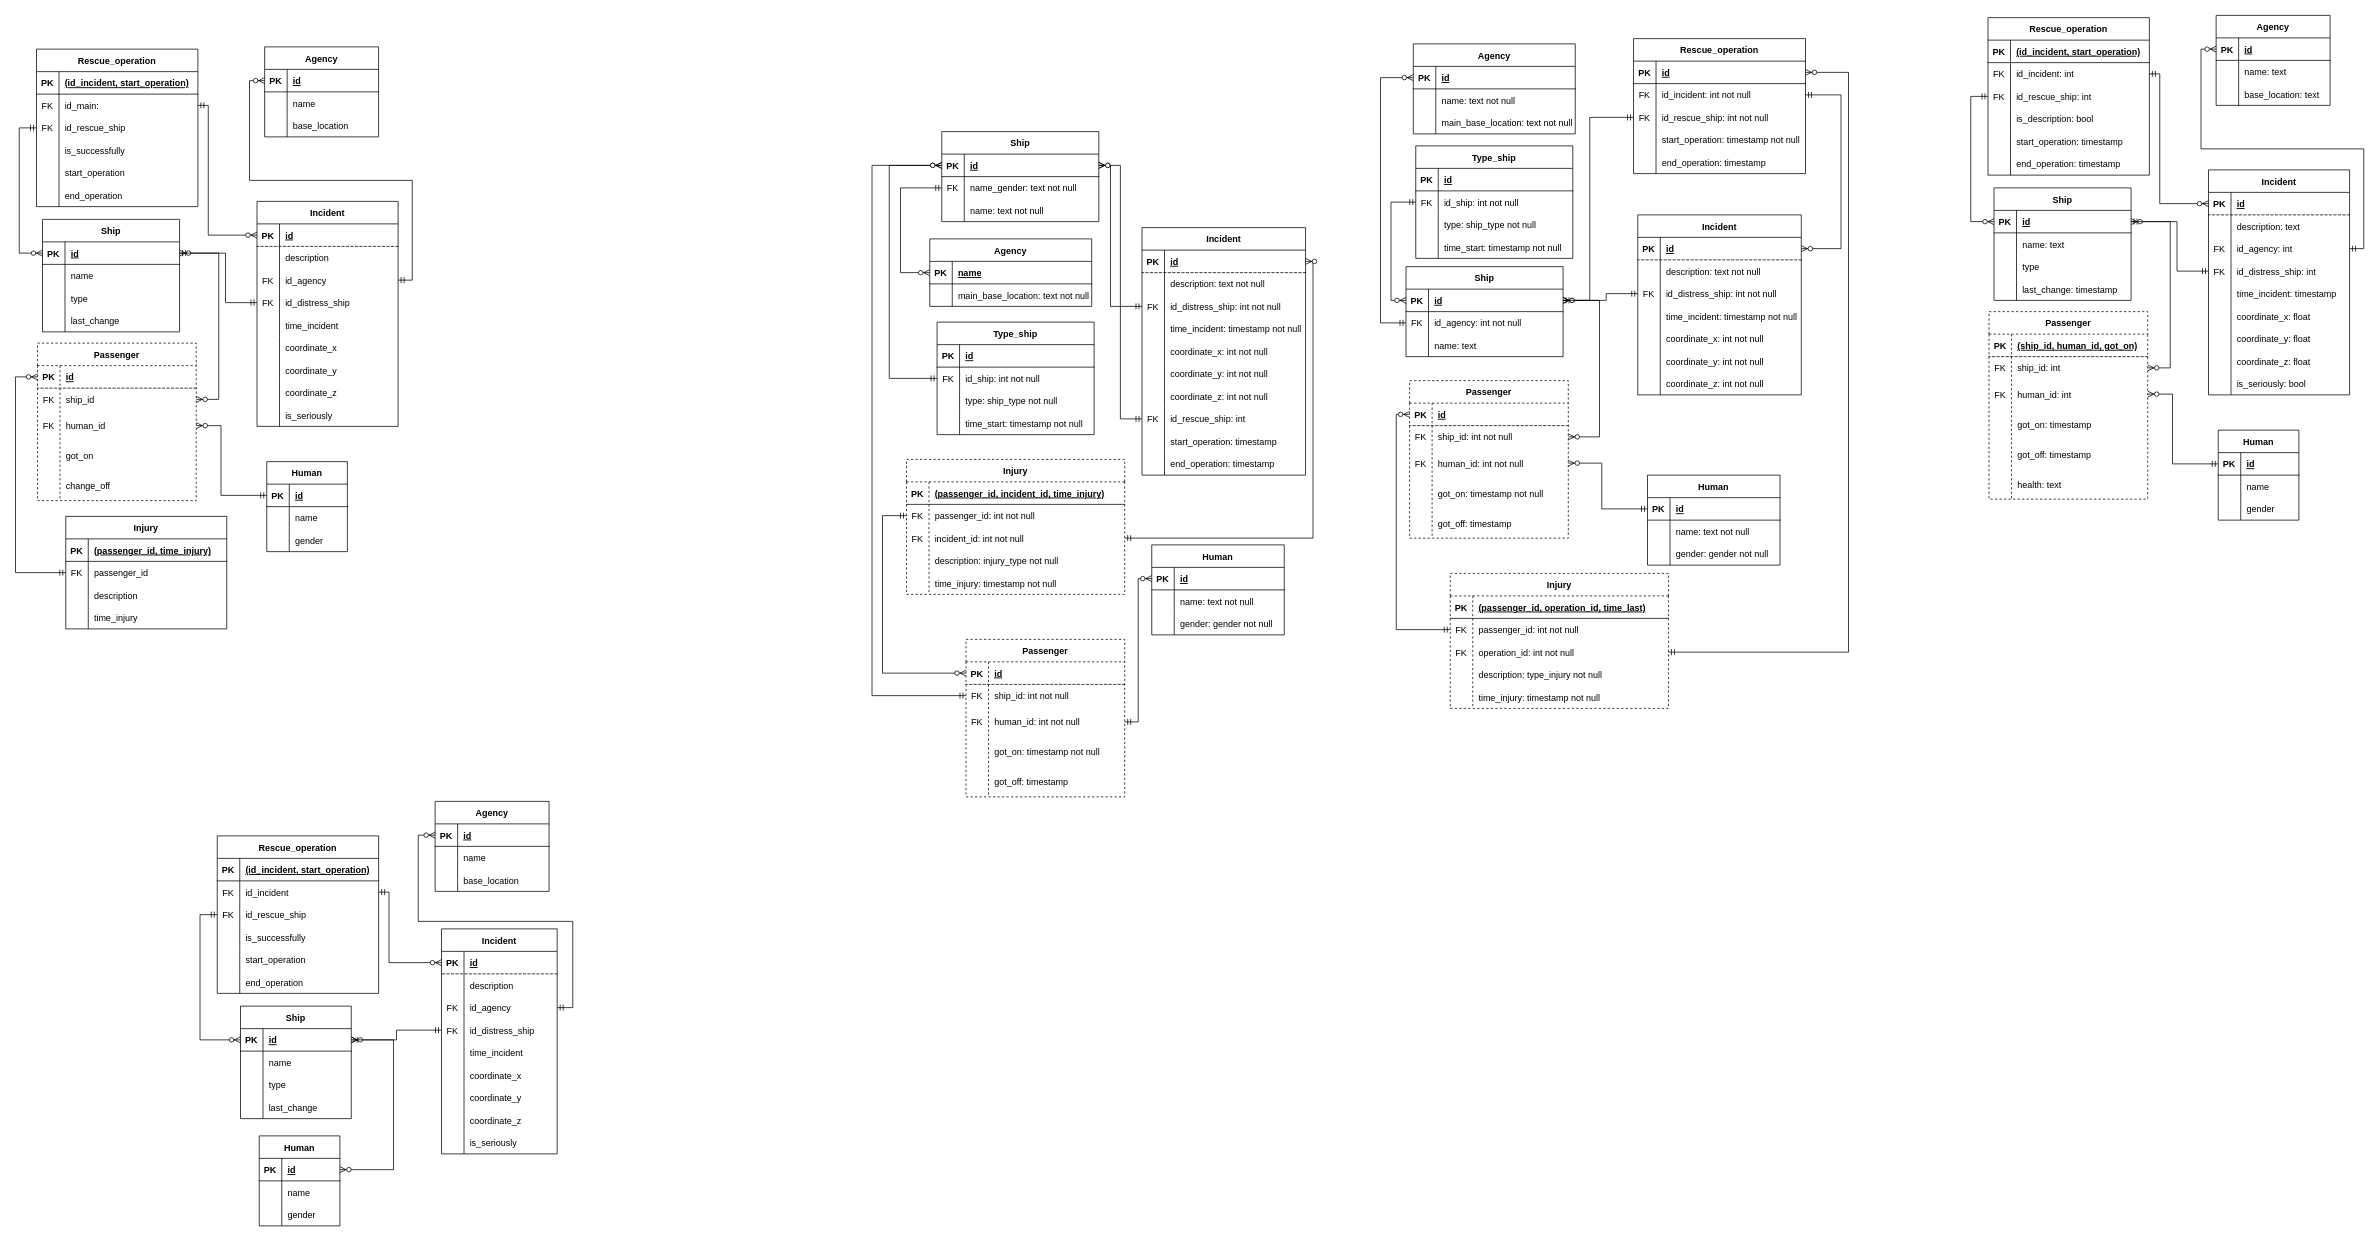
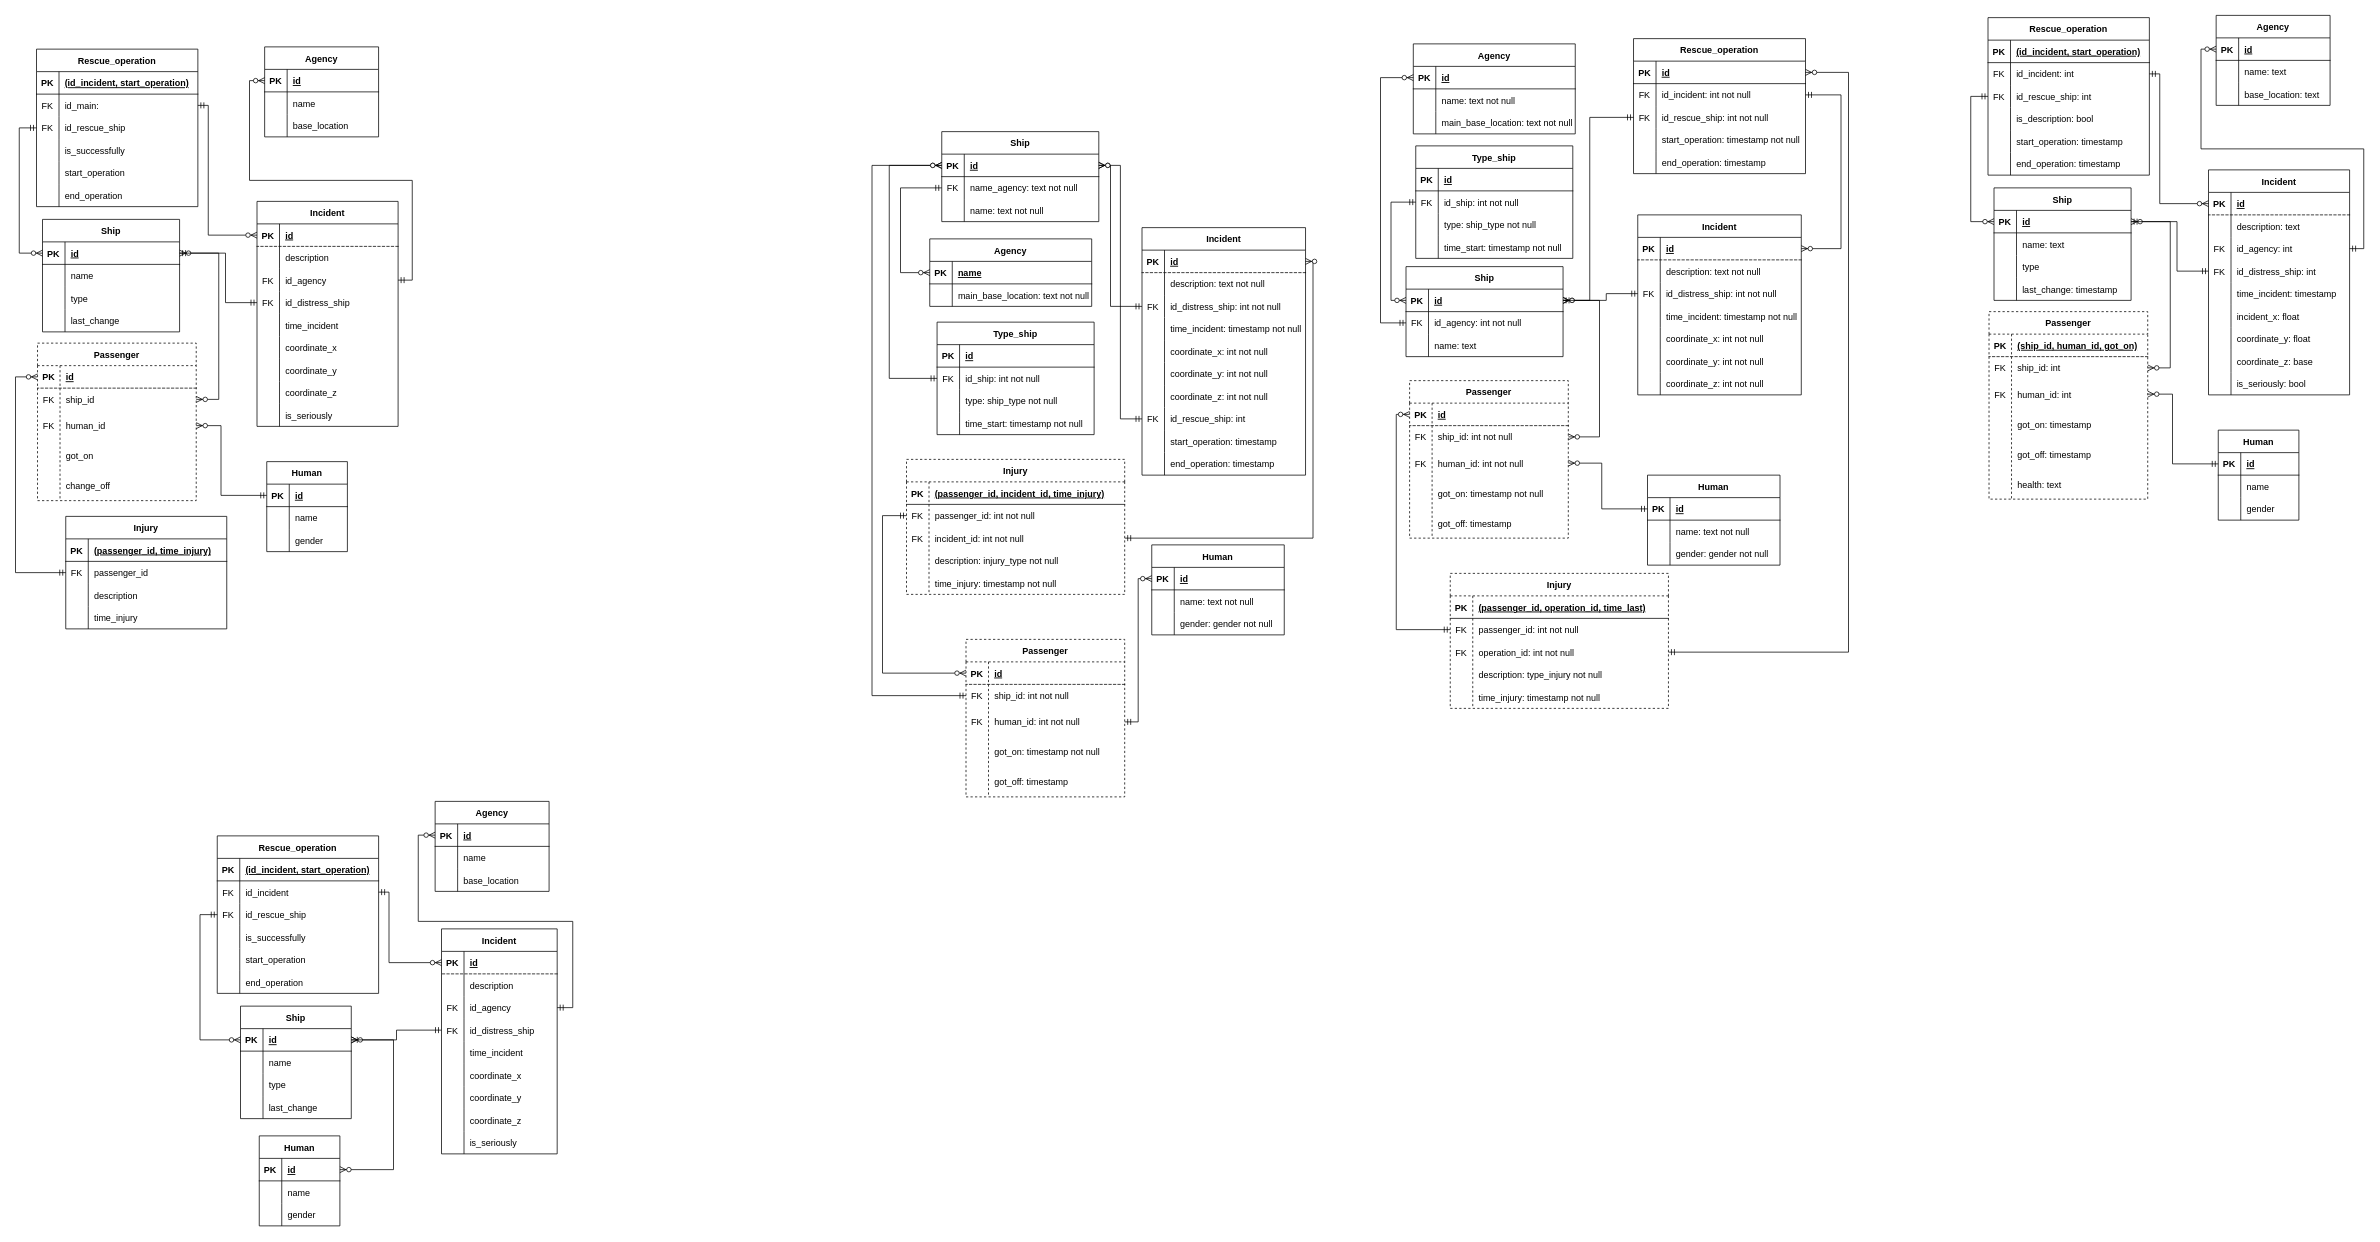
node "name_gender: text not null": label "name_gender: text not null" -> "name_agency: text not null"
node "coordinate_x: float": label "coordinate_x: float" -> "incident_x: float"
node "coordinate_z: float": label "coordinate_z: float" -> "coordinate_z: base"
